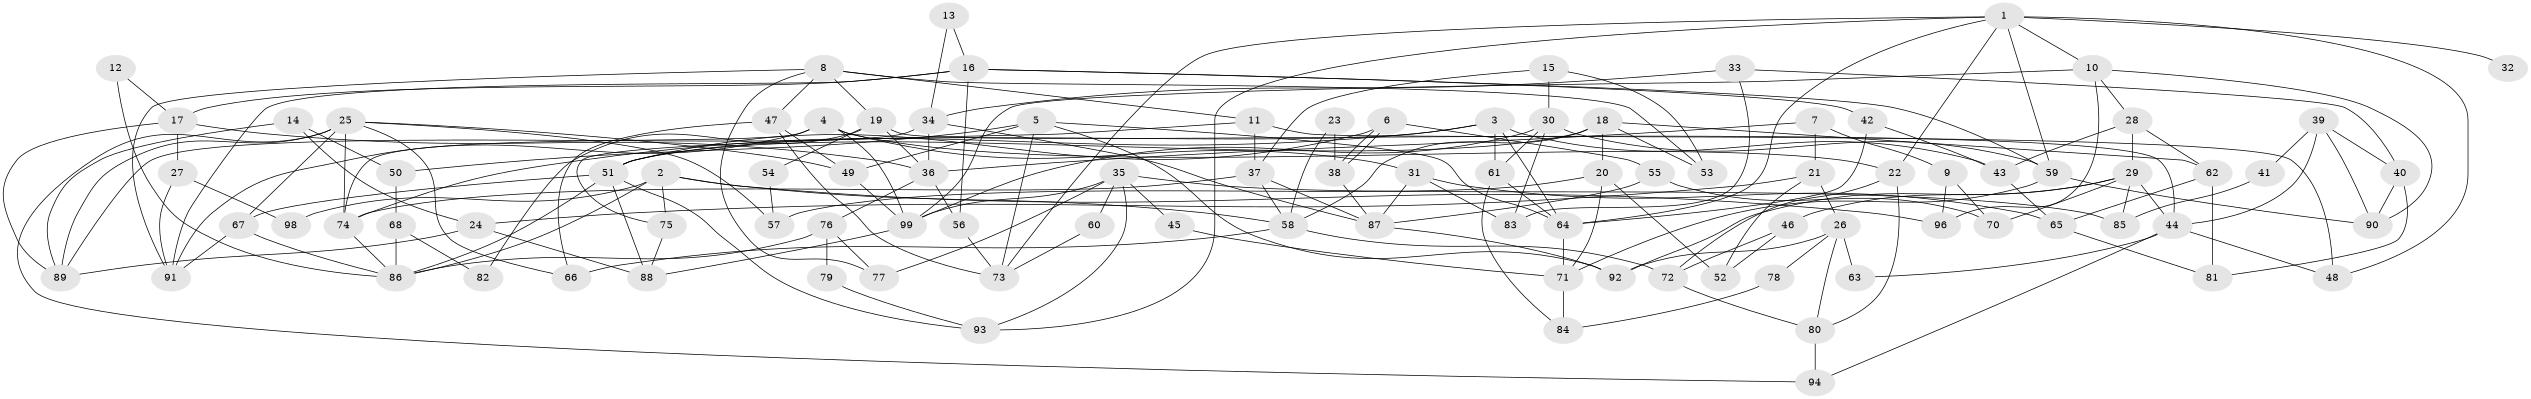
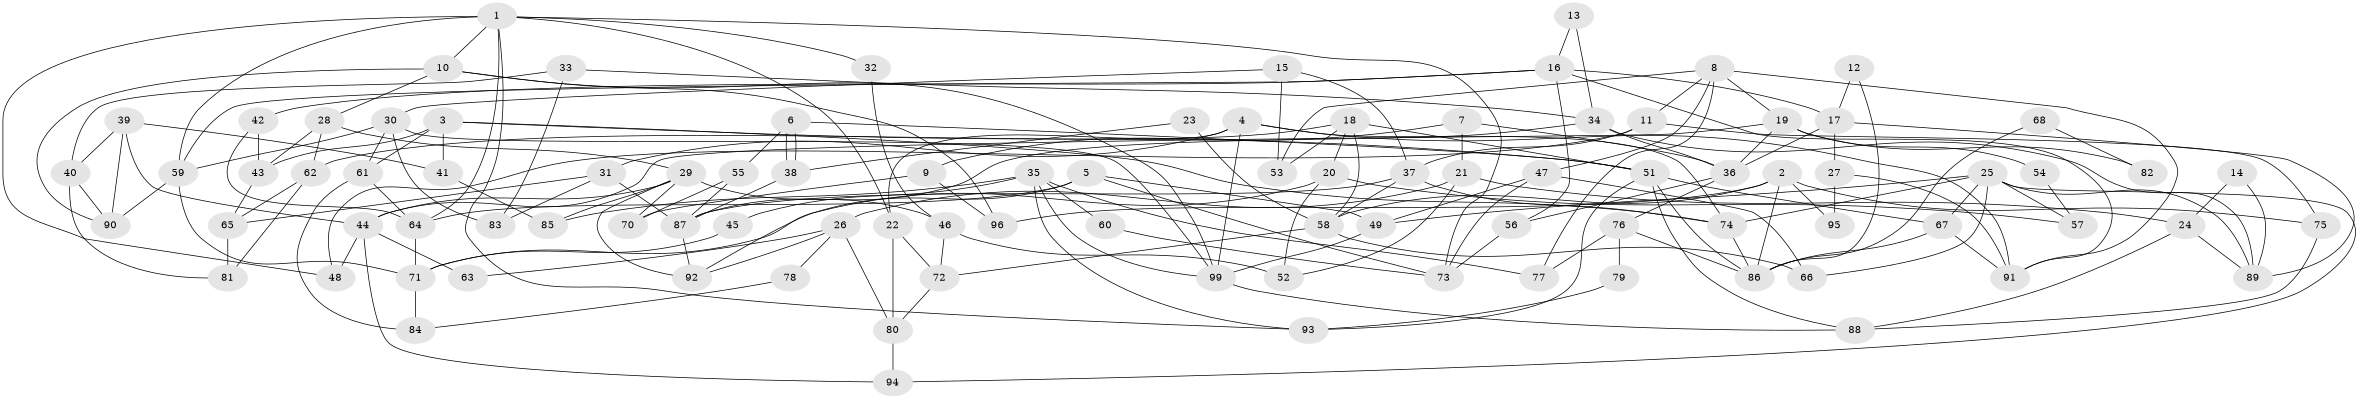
edge "32" -- "46": added
edge "3" -- "64": now "3" -- "41"
node "50": removed
node "98": label "98" -> "95"
